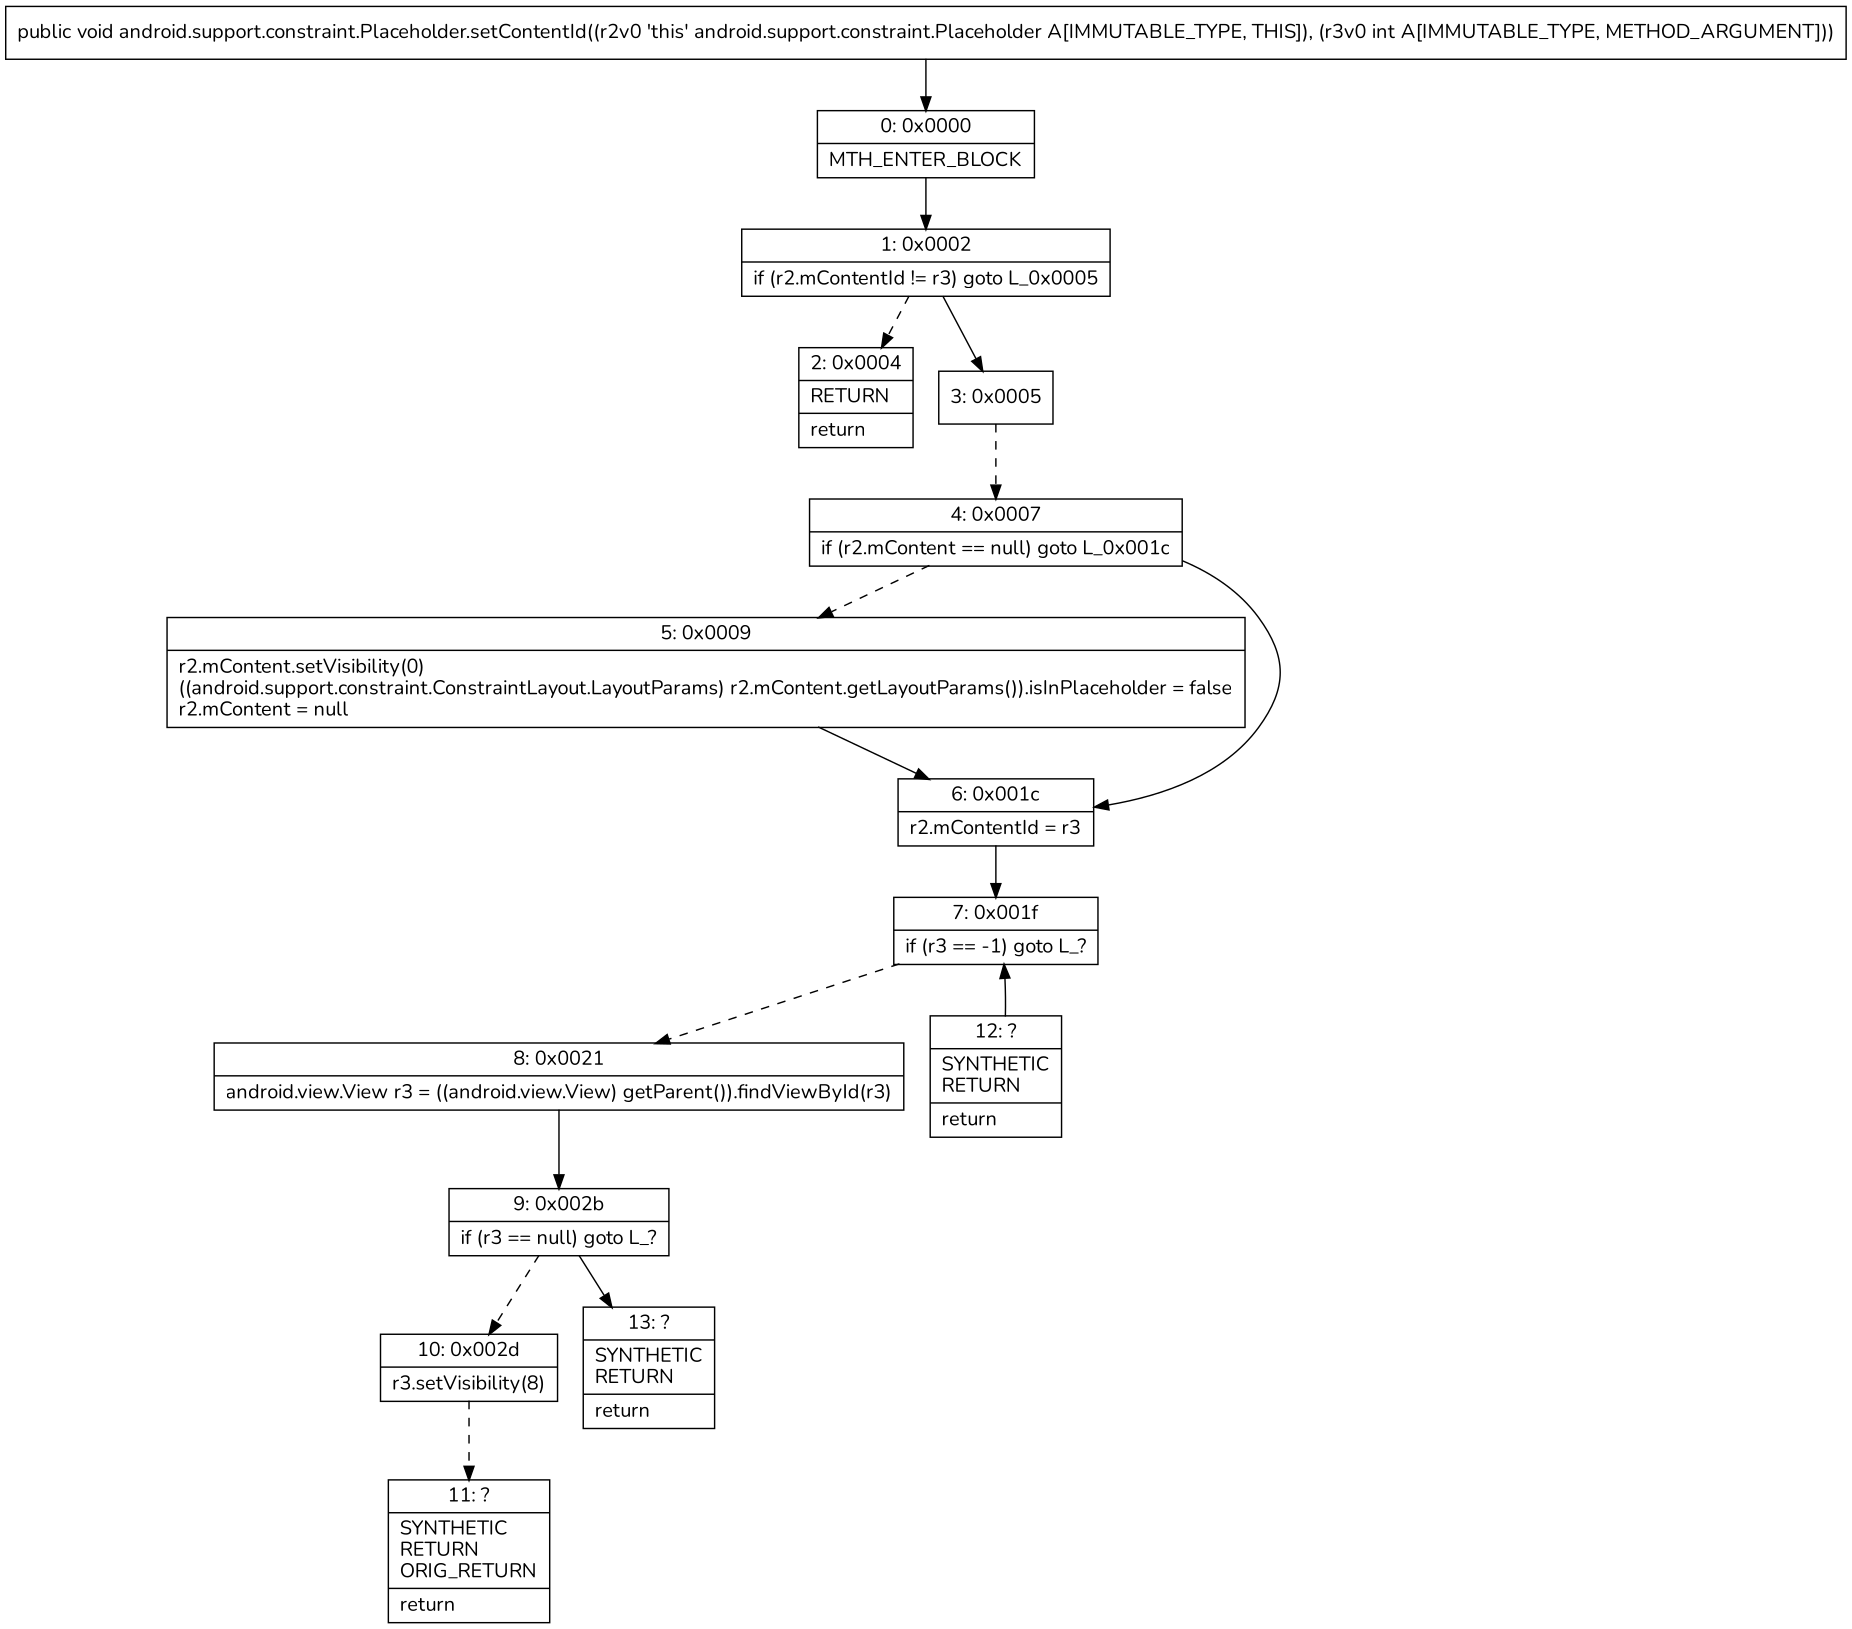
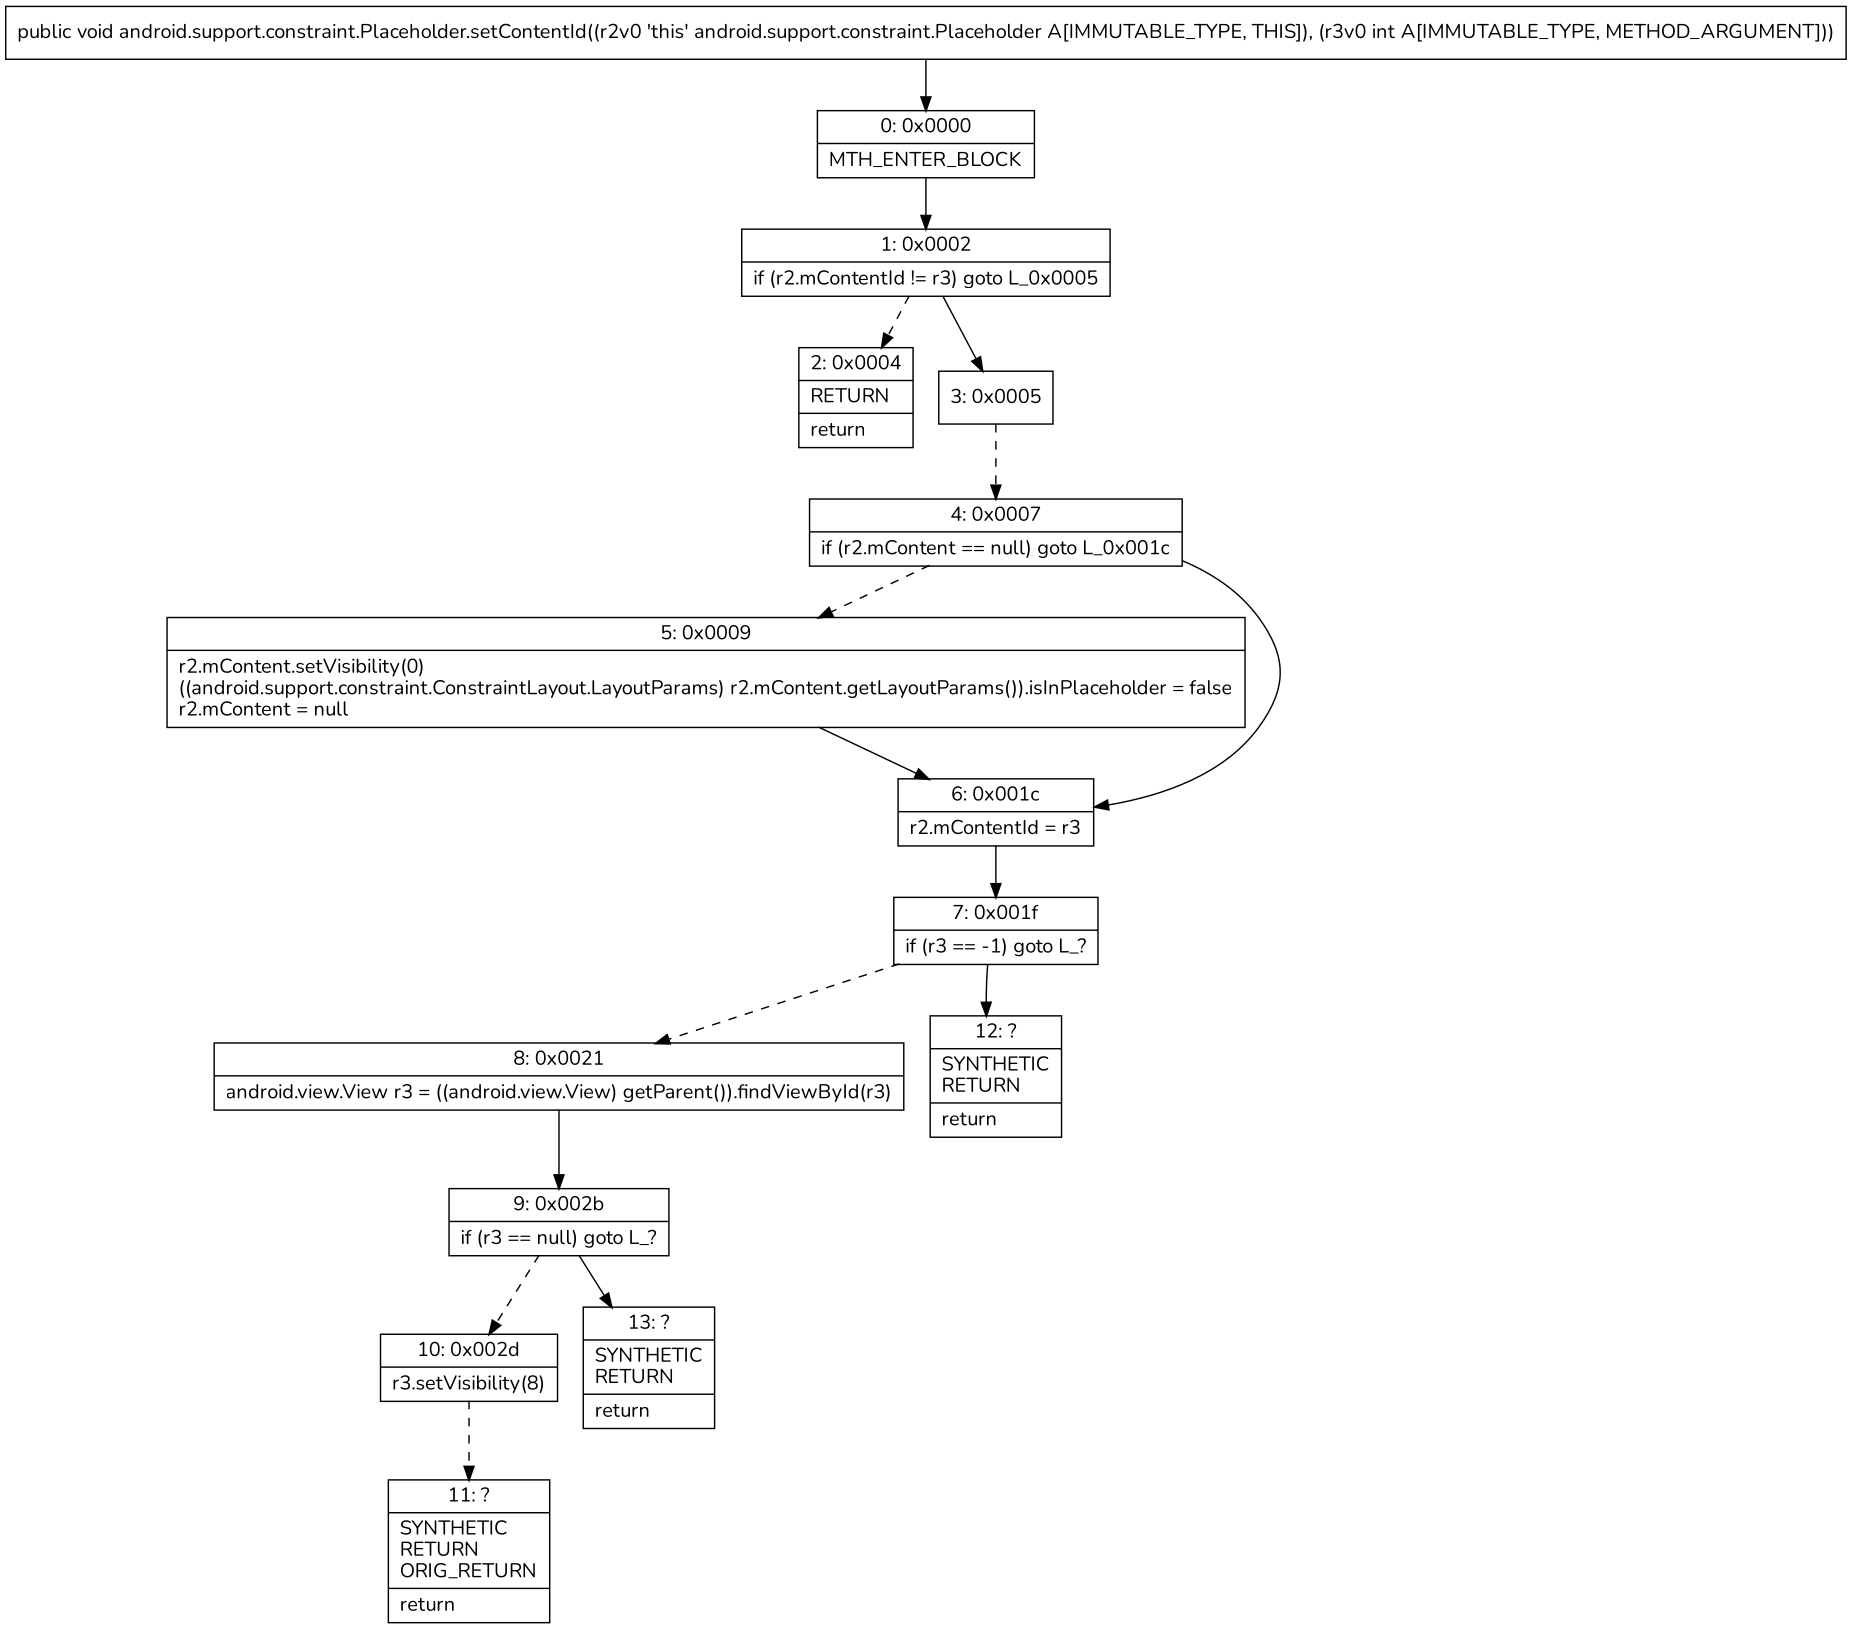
edge "12: ?" -> "7: 0x001f": reversed
